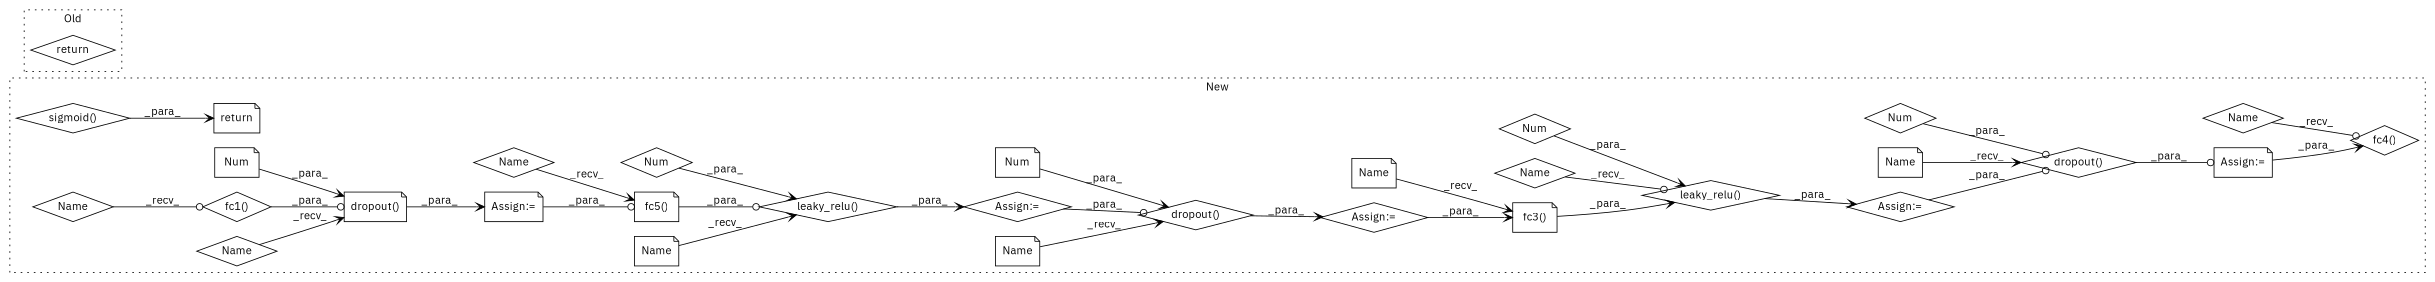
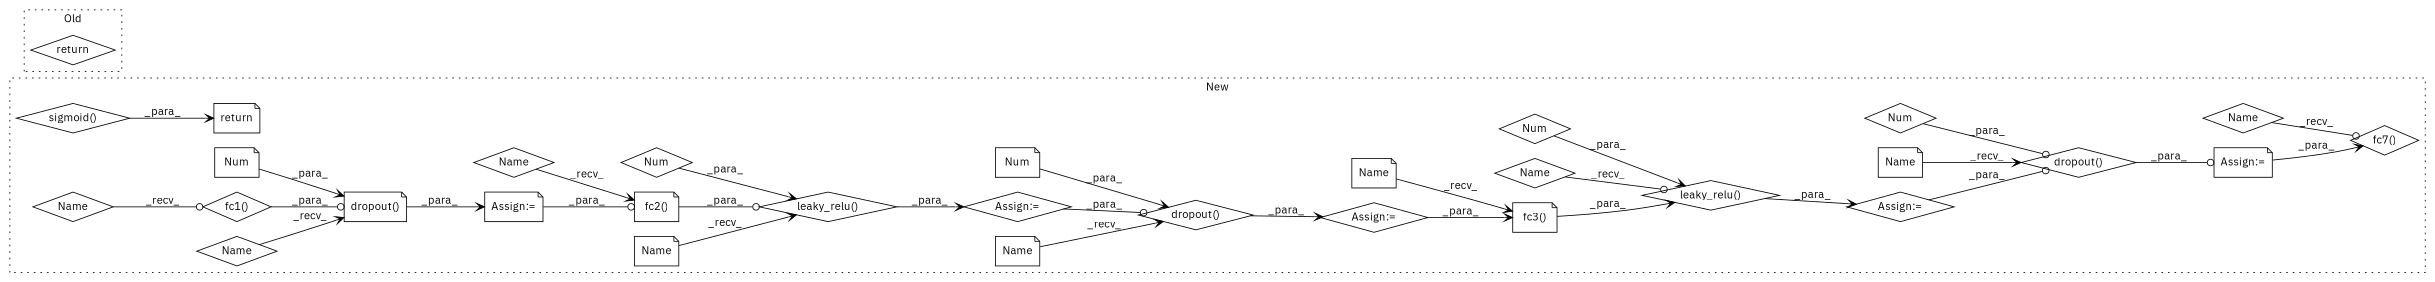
node "fc4()": label "fc4()" -> "fc7()"
node "fc5()": label "fc5()" -> "fc2()"
